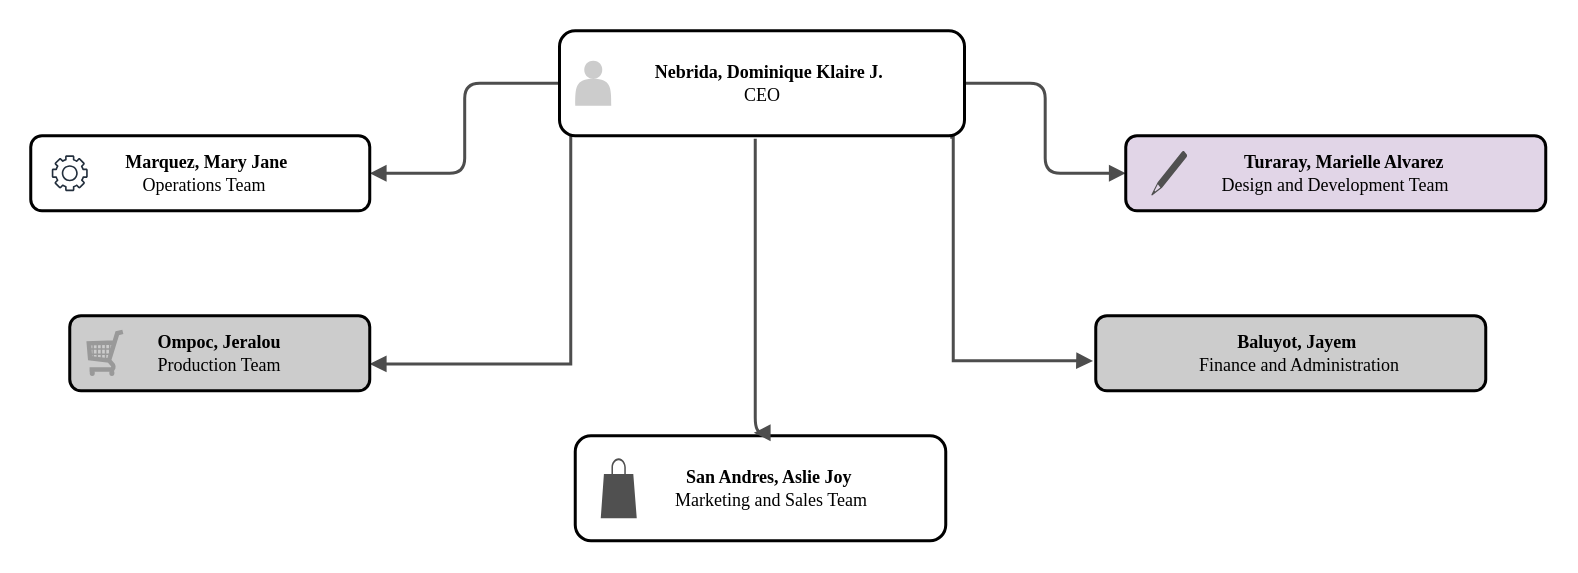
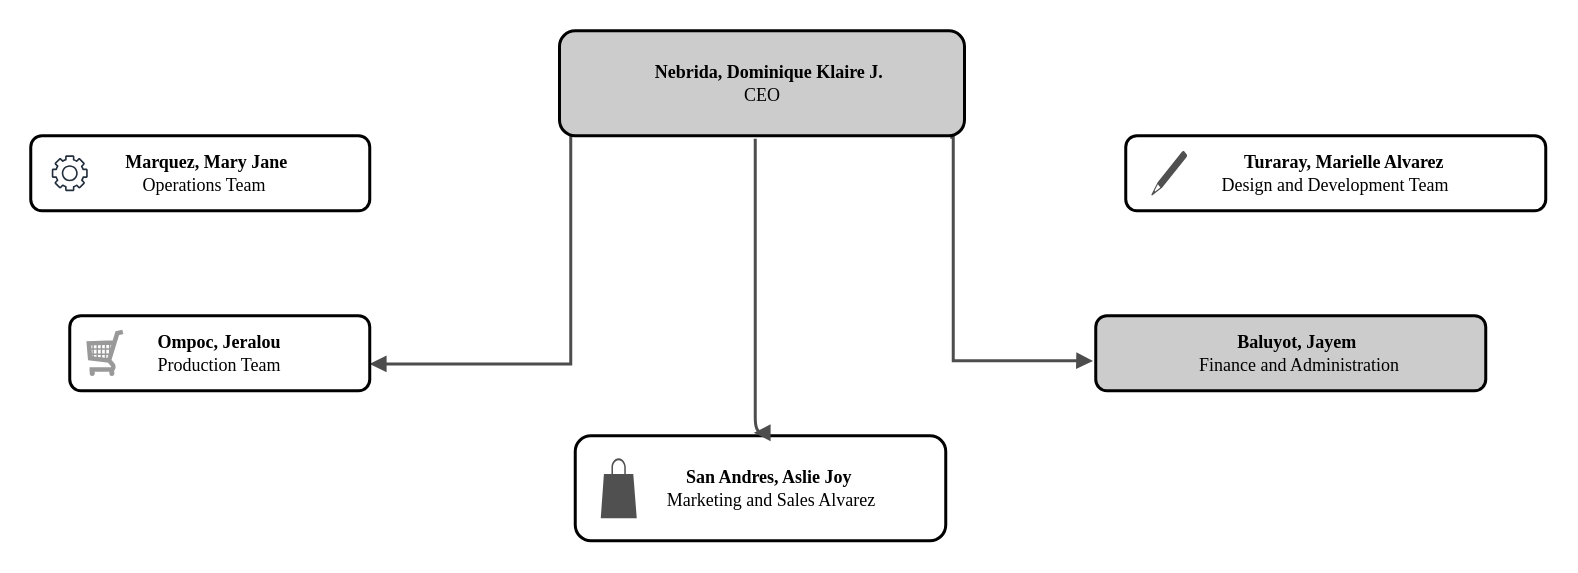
node "Nebrida, Dominique Klaire J. CEO": fillcolor #ffffff -> #cccccc
edge "Nebrida, Dominique Klaire J. CEO" -> "Turaray, Marielle Alvarez Design and Development Team": removed
edge "Nebrida, Dominique Klaire J. CEO" -> "Marquez, Mary Jane Operations Team": removed
node "Turaray, Marielle Alvarez Design and Development Team": fillcolor #e1d5e7 -> #ffffff
node "Ompoc, Jeralou Production Team": fillcolor #cccccc -> #ffffff
node "San Andres, Aslie Joy Marketing and Sales Team": label "San Andres, Aslie Joy Marketing and Sales Team" -> "San Andres, Aslie Joy Marketing and Sales Alvarez"
